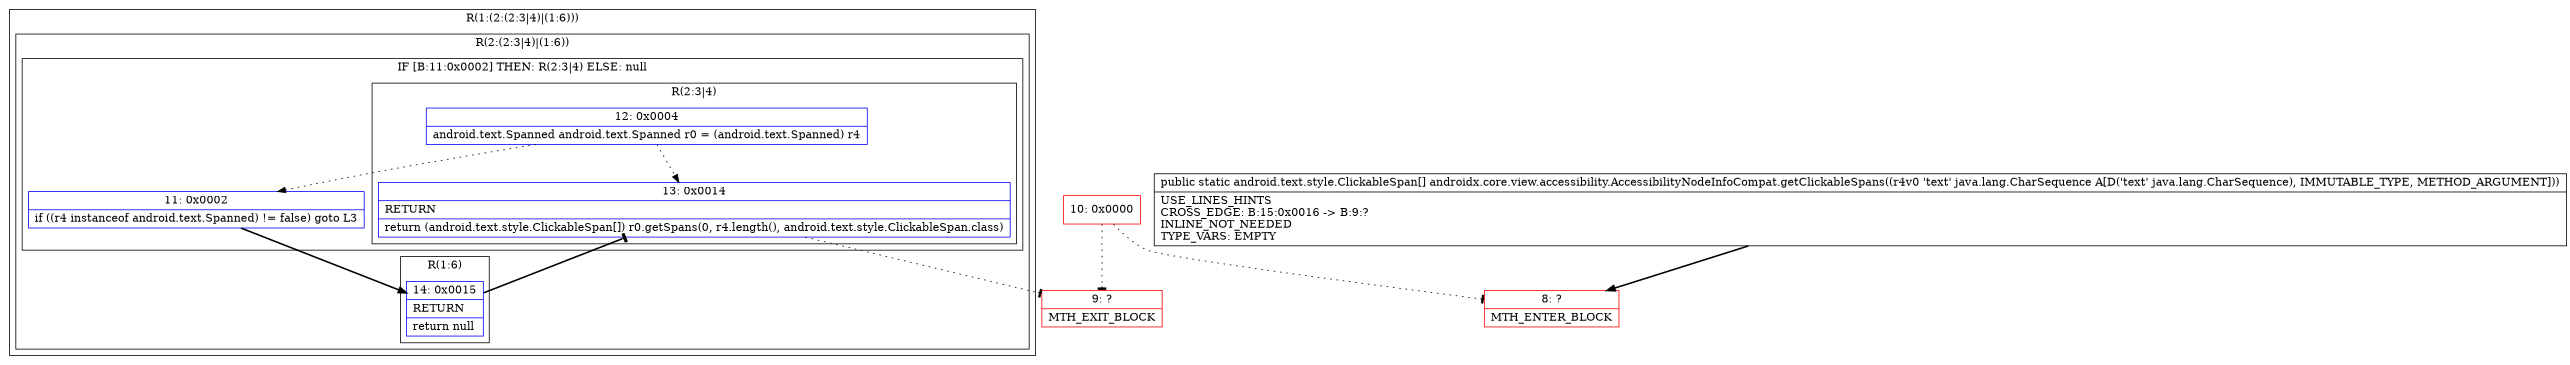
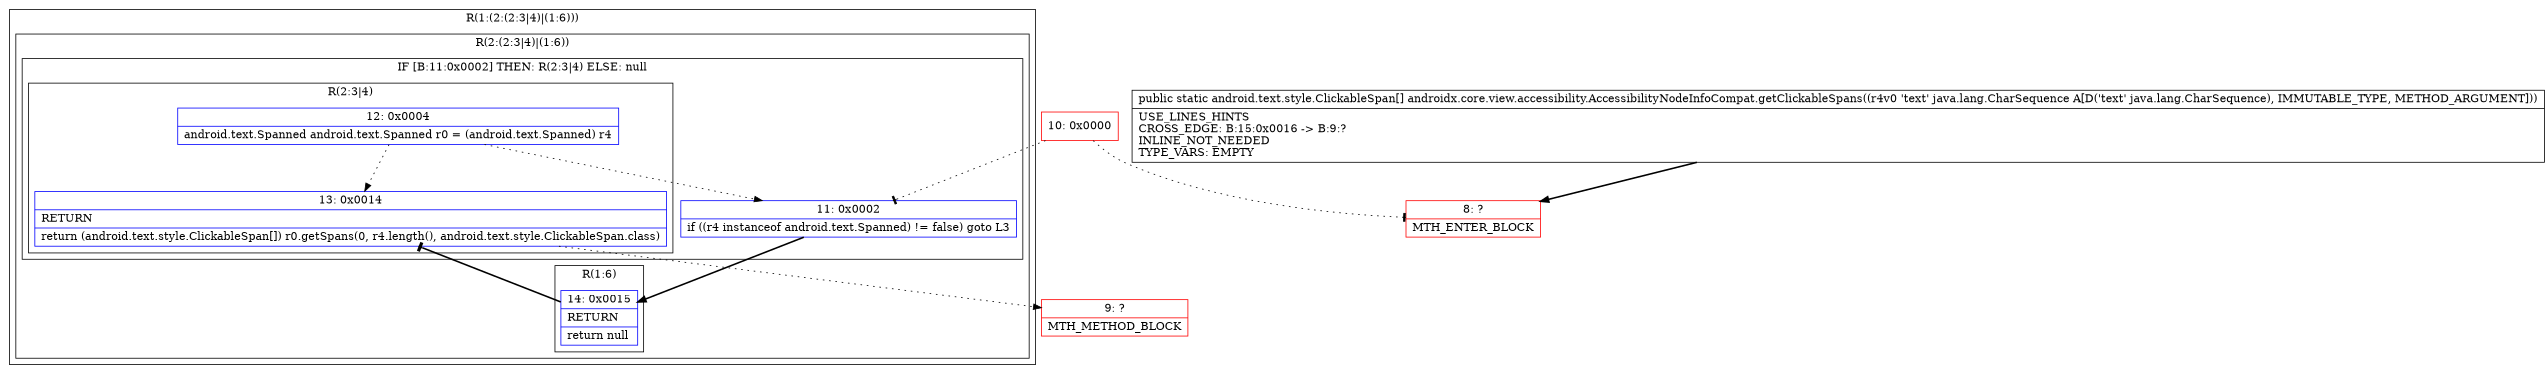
edge "10: 0x0000" -> "9: ?": now "10: 0x0000" -> "11: 0x0002"
edge "13: 0x0014" -> "9: ?": arrowhead tee -> normal
node "9: ?": text "MTH_EXIT_BLOCK" -> "MTH_METHOD_BLOCK"
